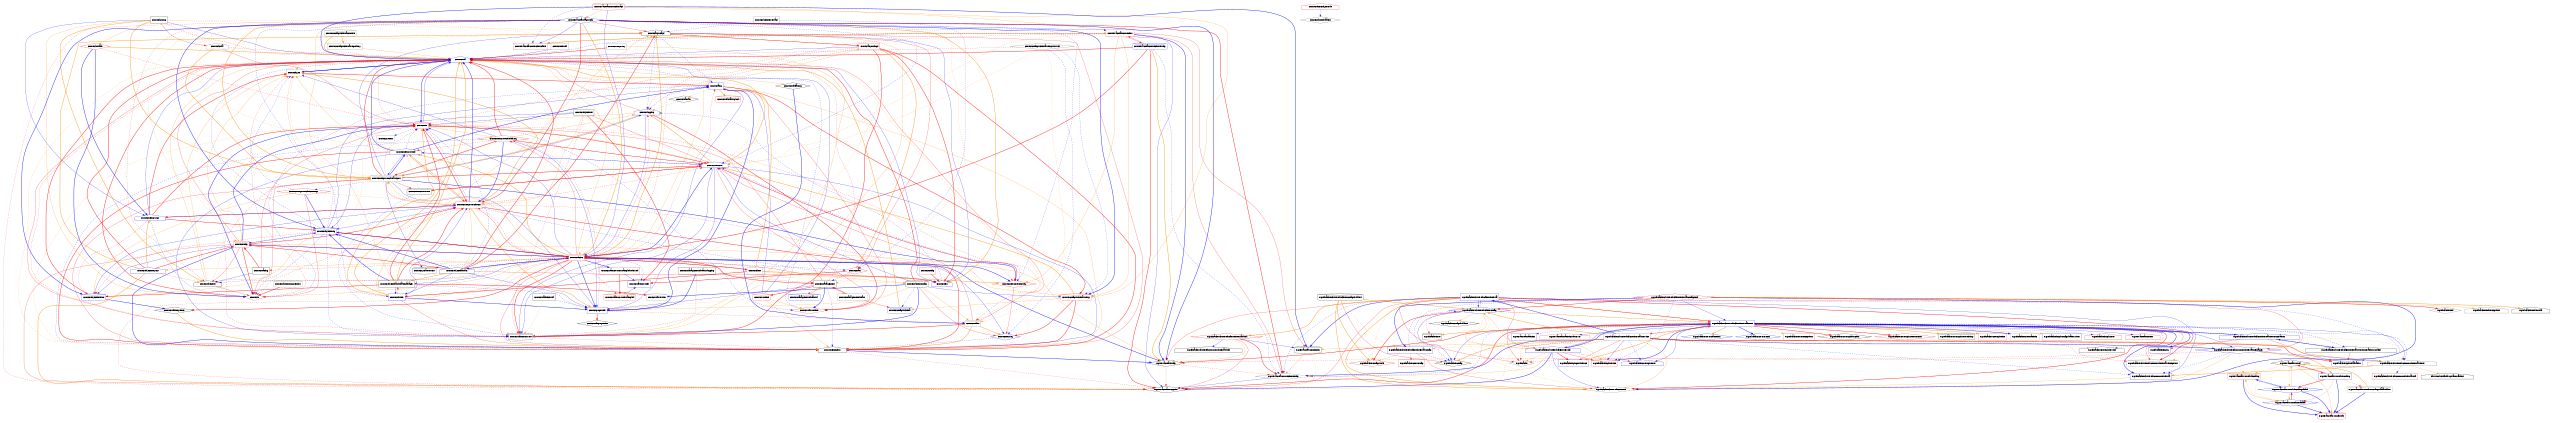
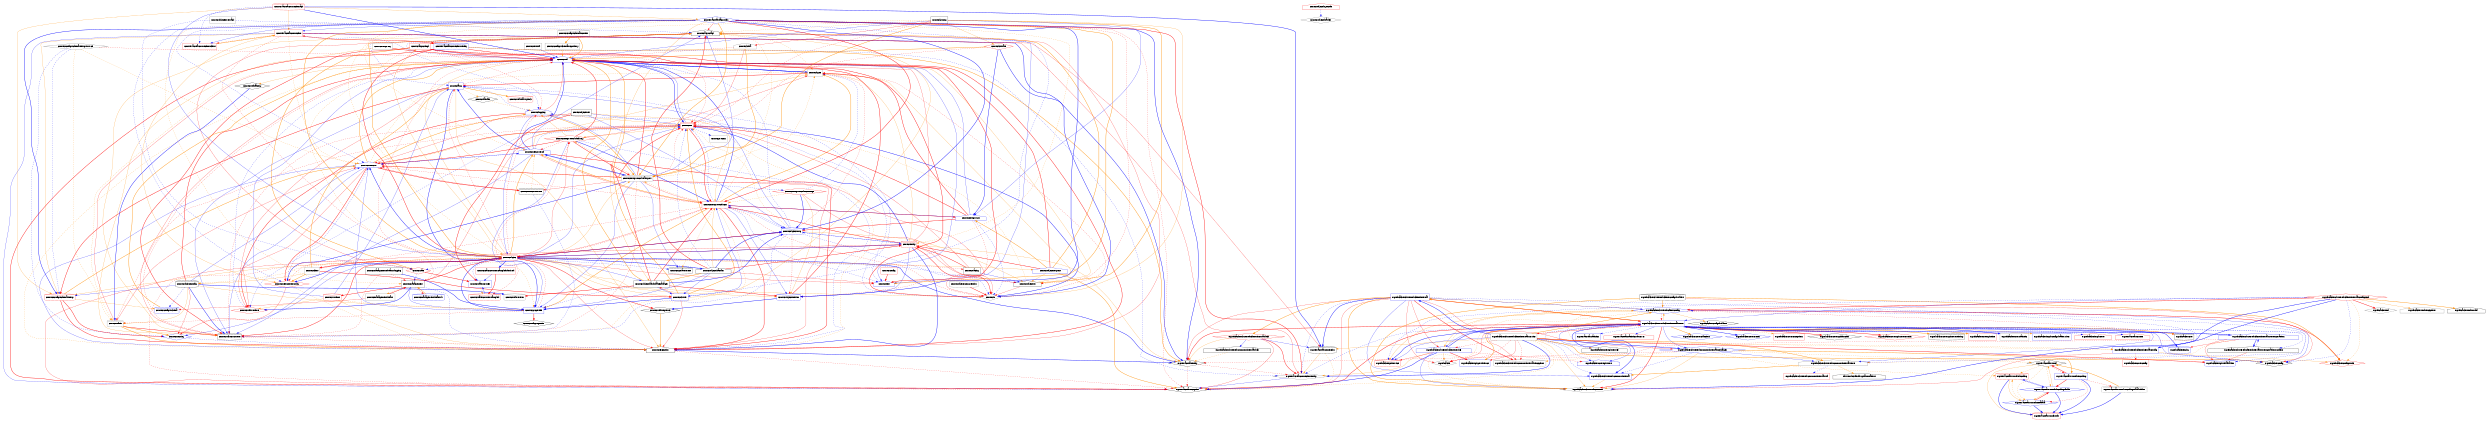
edge "com_tc_net_protocol" -> "com_tc_async_api": added
edge "com_tc_net_protocol_delivery" -> "com_tc_bytes": color blue -> red
edge "com_tc_object_handler" -> "com_tc_util": removed
node "com_tc_statistics_util": removed
edge "org_ehcache_clustered_client_internal_store" -> "org_ehcache_clustered_client_internal": style solid -> bold
